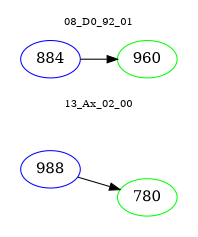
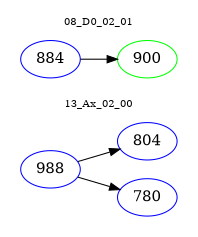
cluster "08_D0_92_01": label "08_D0_92_01" -> "08_D0_02_01"
node "960": label "960" -> "900"
node "804": added
node "780": color green -> blue
